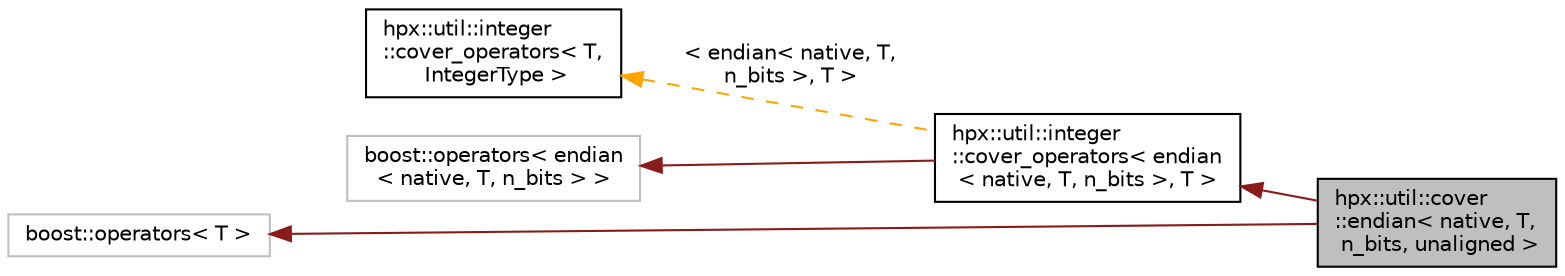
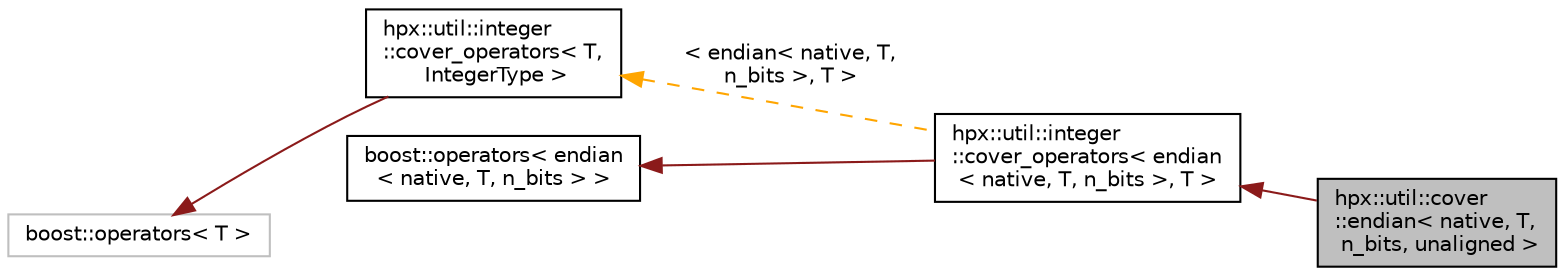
node "boost::operators< endian < native, T, n_bits > >": color grey75 -> black
edge "hpx::util::cover ::endian< native, T, n_bits, unaligned >" -> "boost::operators< T >": now "hpx::util::integer ::cover_operators< T, IntegerType >" -> "boost::operators< T >"
